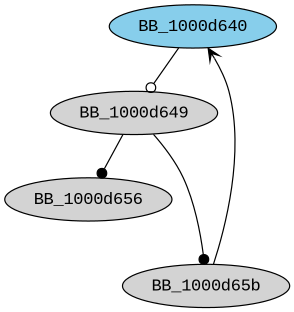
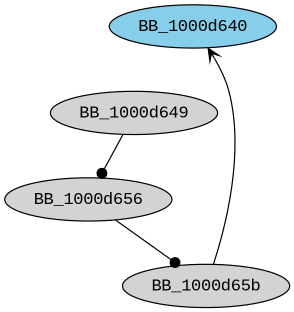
edge "BB_1000d640" -> "BB_1000d649": removed
edge "BB_1000d649" -> "BB_1000d65b": now "BB_1000d656" -> "BB_1000d65b"
